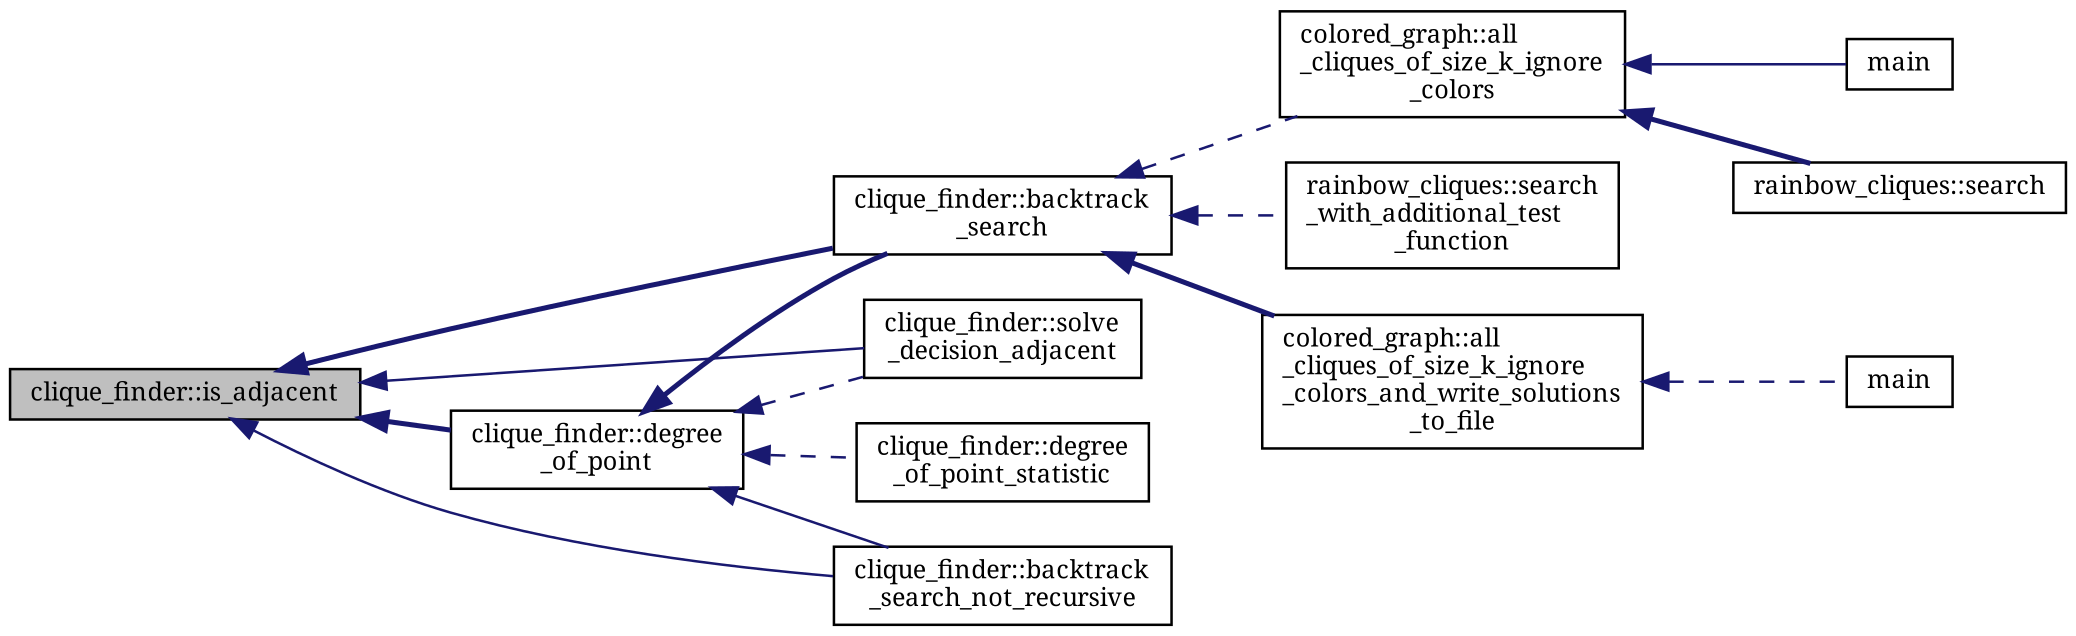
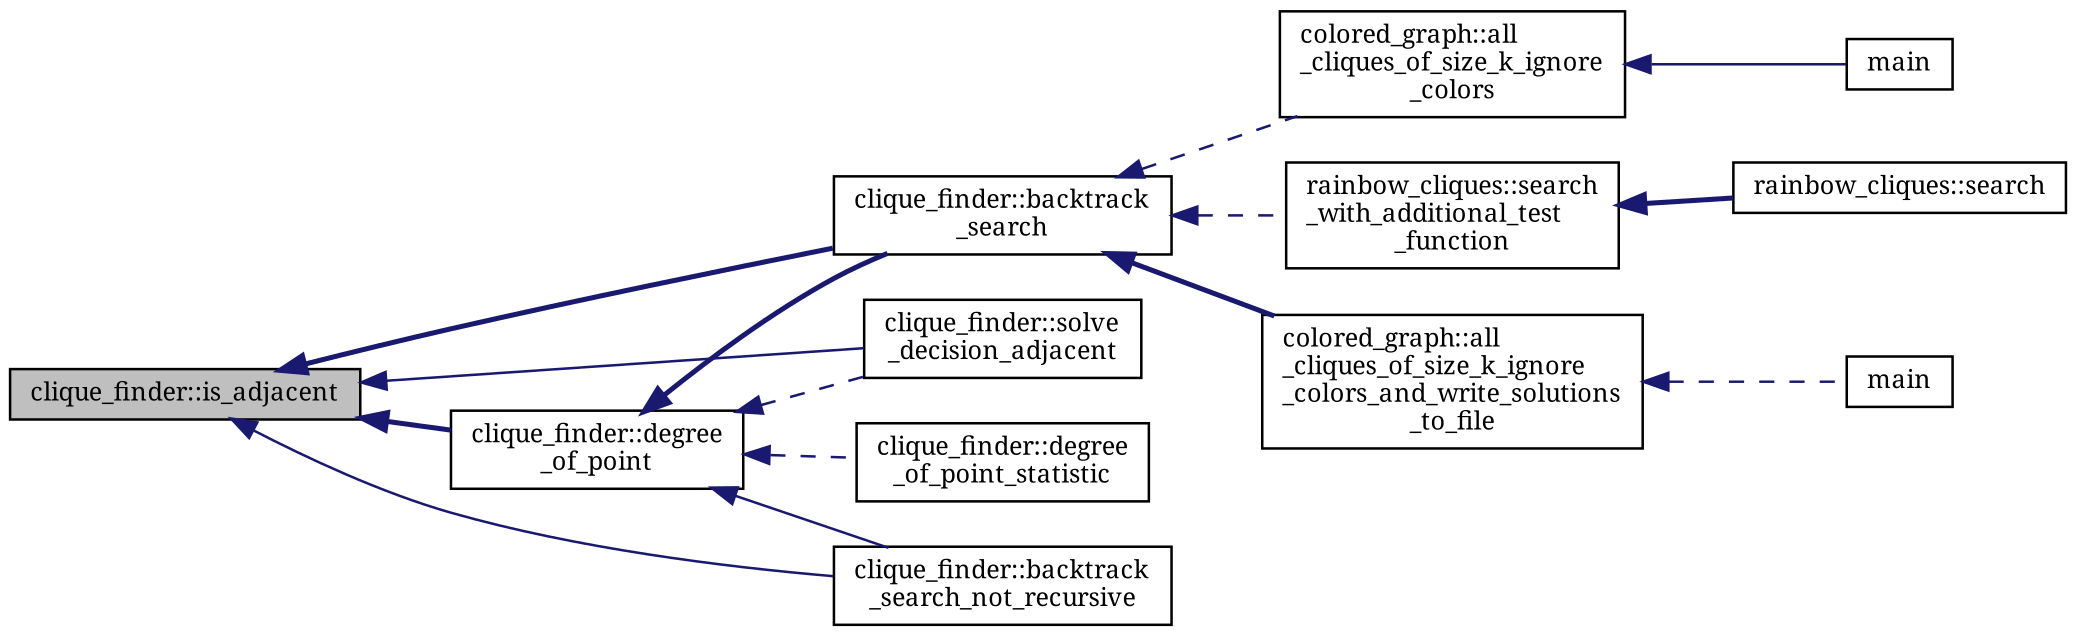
edge "rainbow_cliques::search" -> "colored_graph::all _cliques_of_size_k_ignore _colors": now "rainbow_cliques::search" -> "rainbow_cliques::search _with_additional_test _function"
